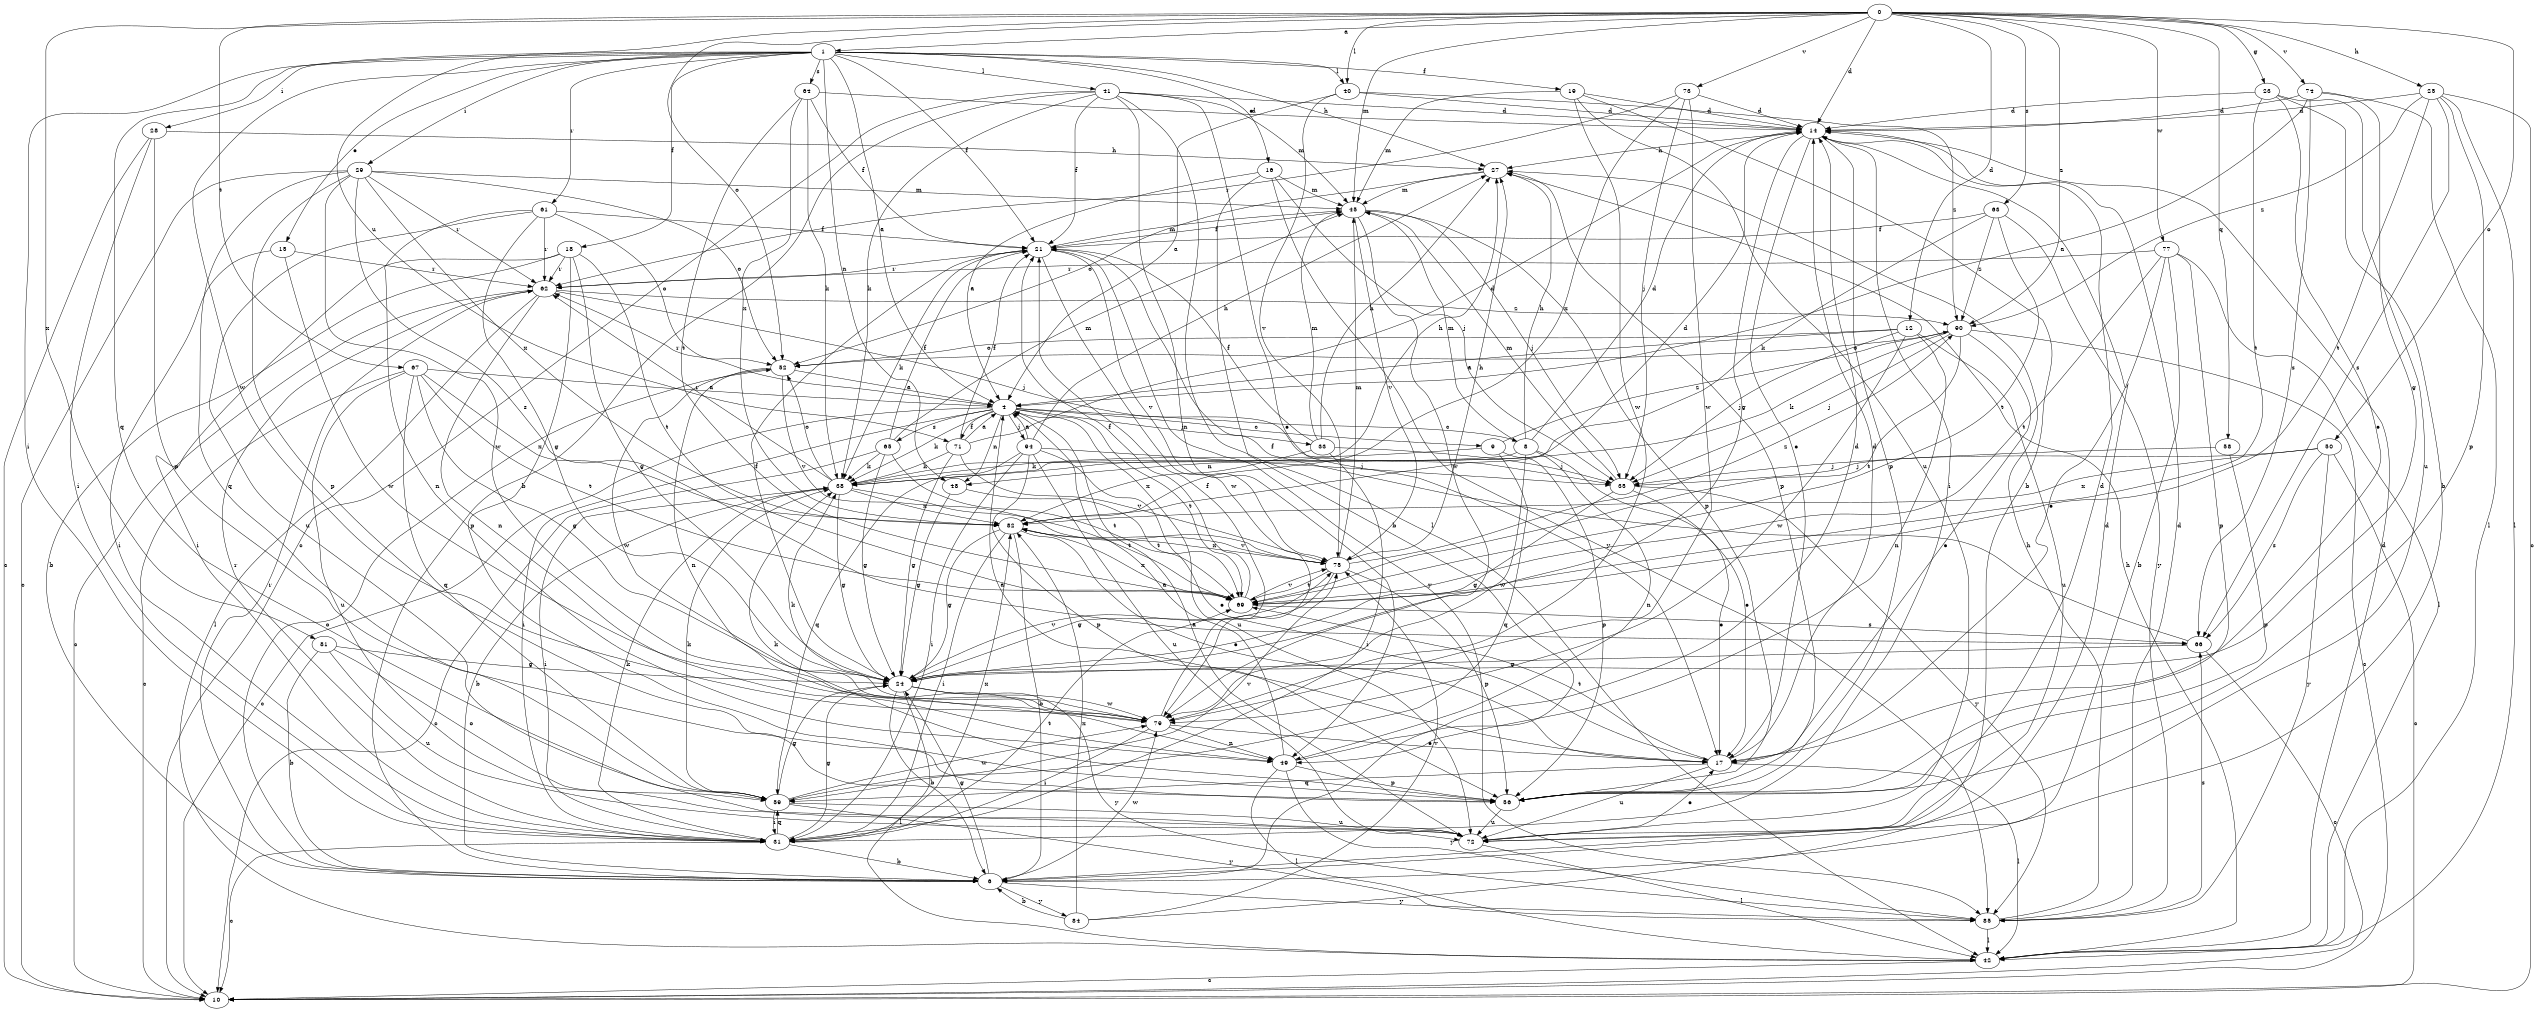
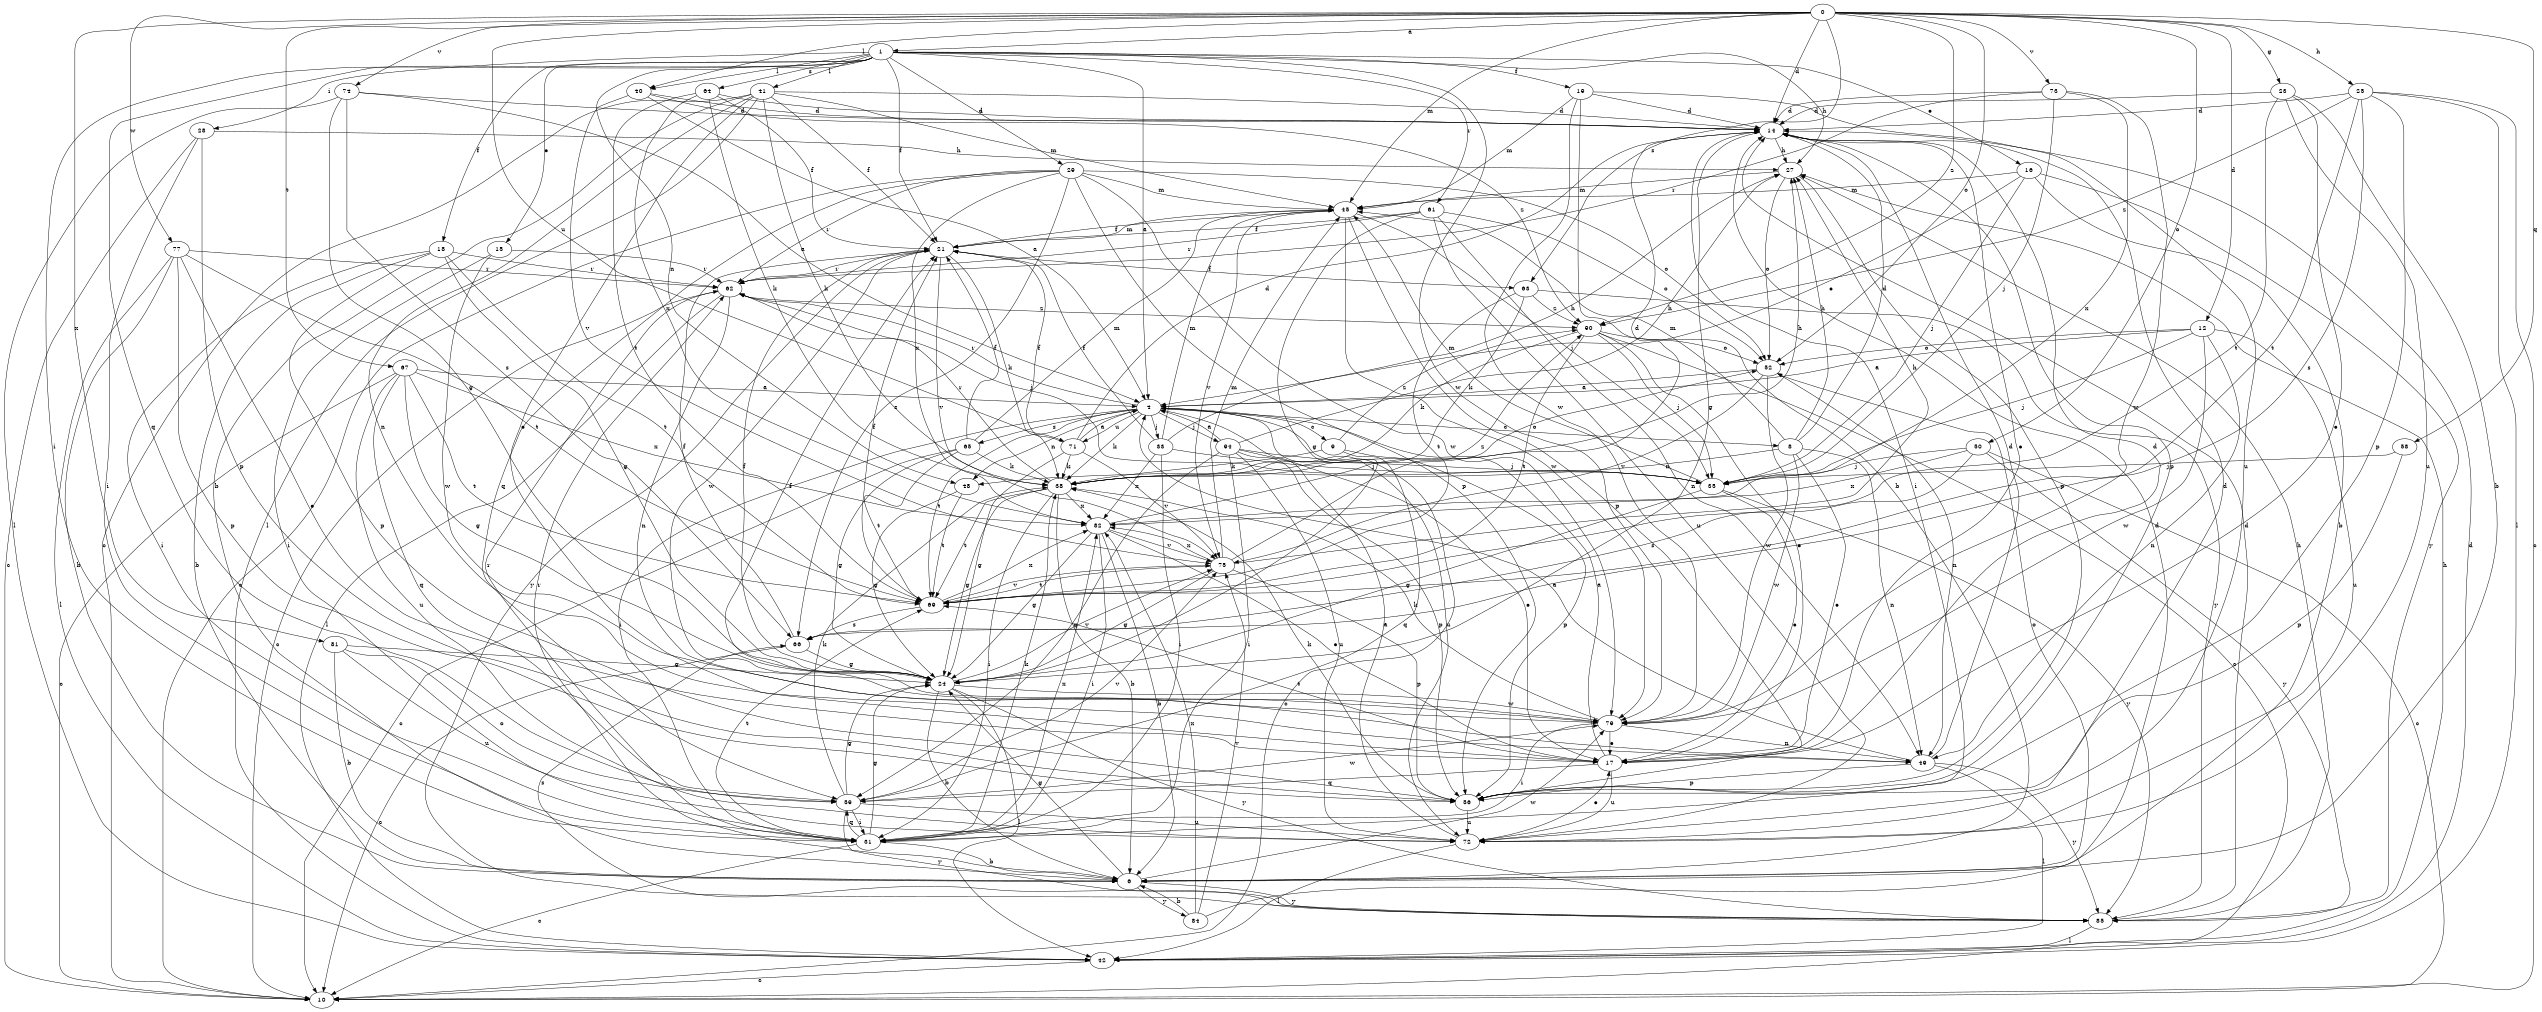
edge "63" -> "21": reversed
edge "16" -> "4": label "a" -> "e"
edge "4" -> "71": label "f" -> "u"
edge "17" -> "42": removed, label "l"
